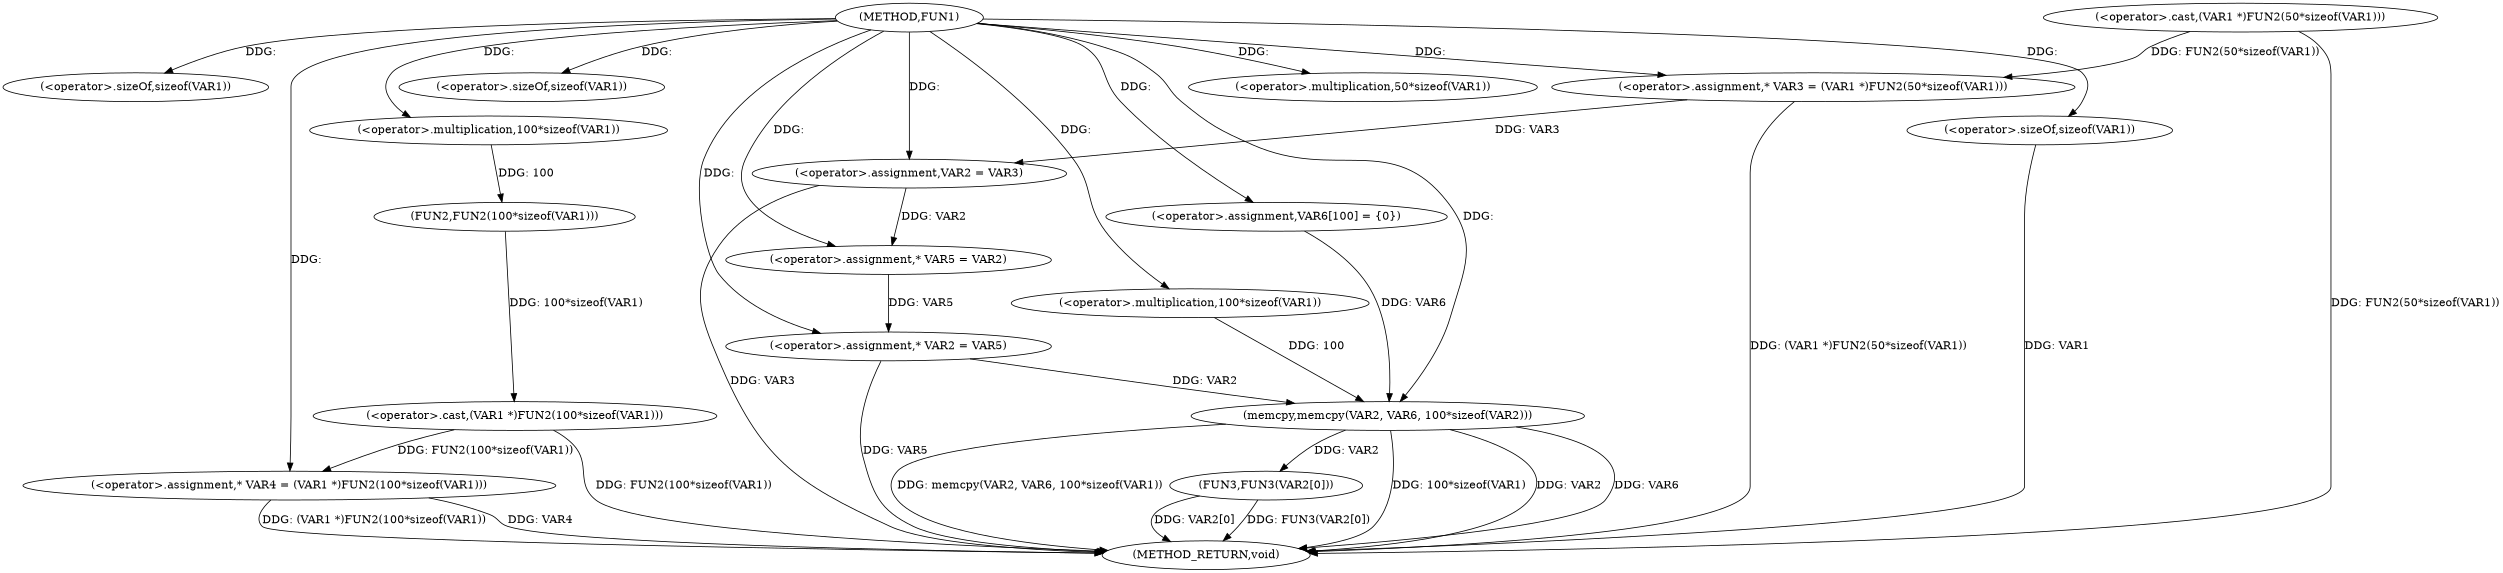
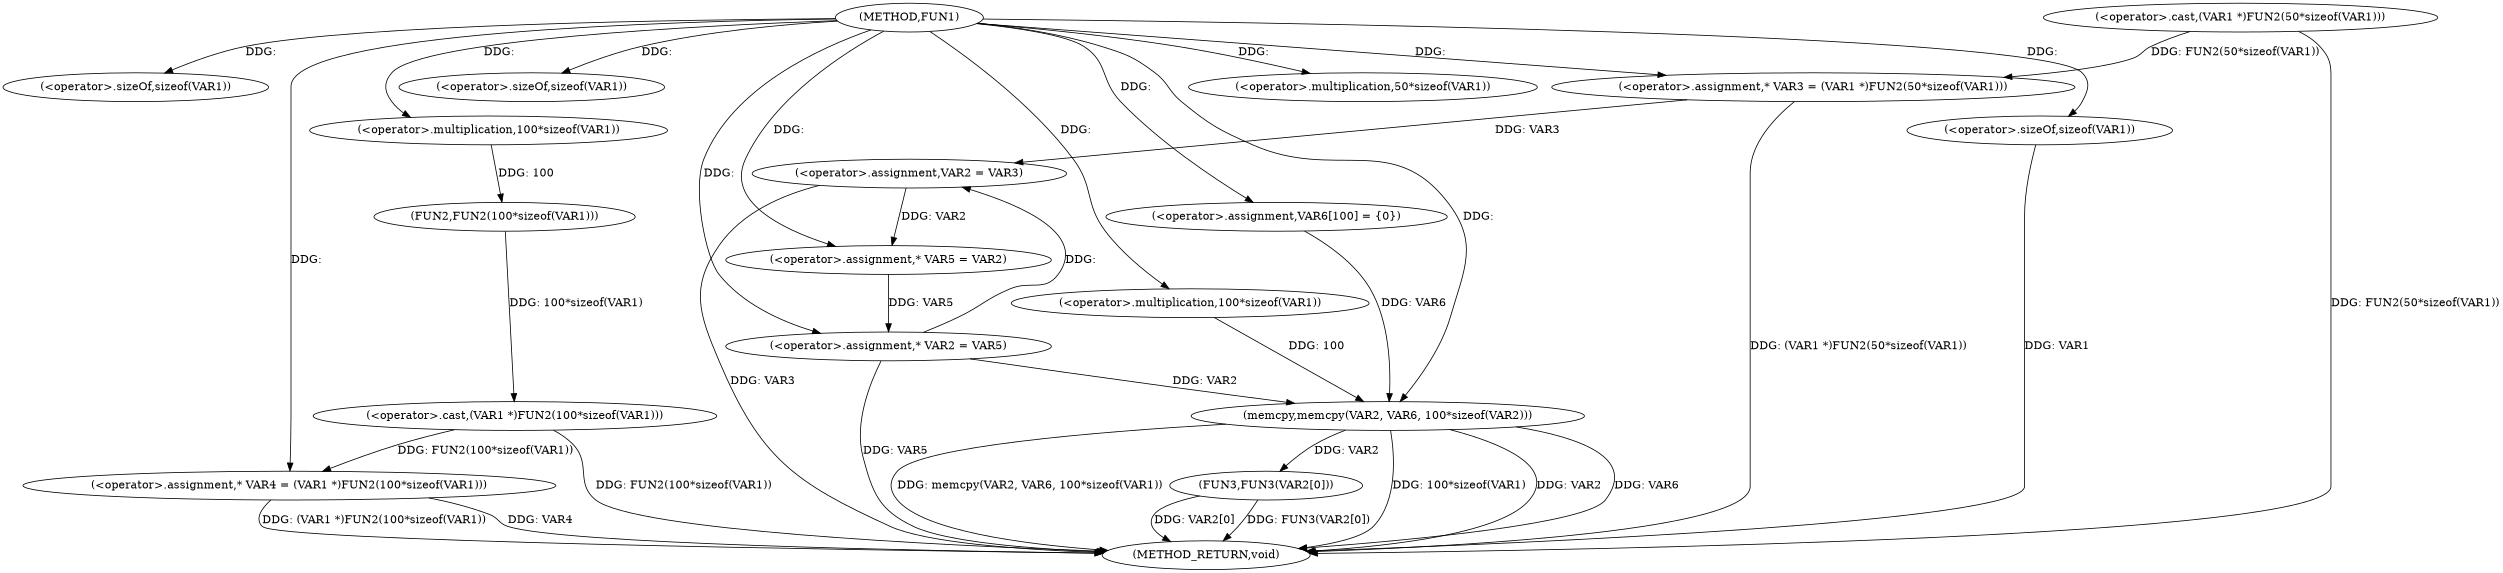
edge "(METHOD,FUN1)" -> "(<operator>.assignment,VAR2 = VAR3)": now "(<operator>.assignment,* VAR2 = VAR5)" -> "(<operator>.assignment,VAR2 = VAR3)"
